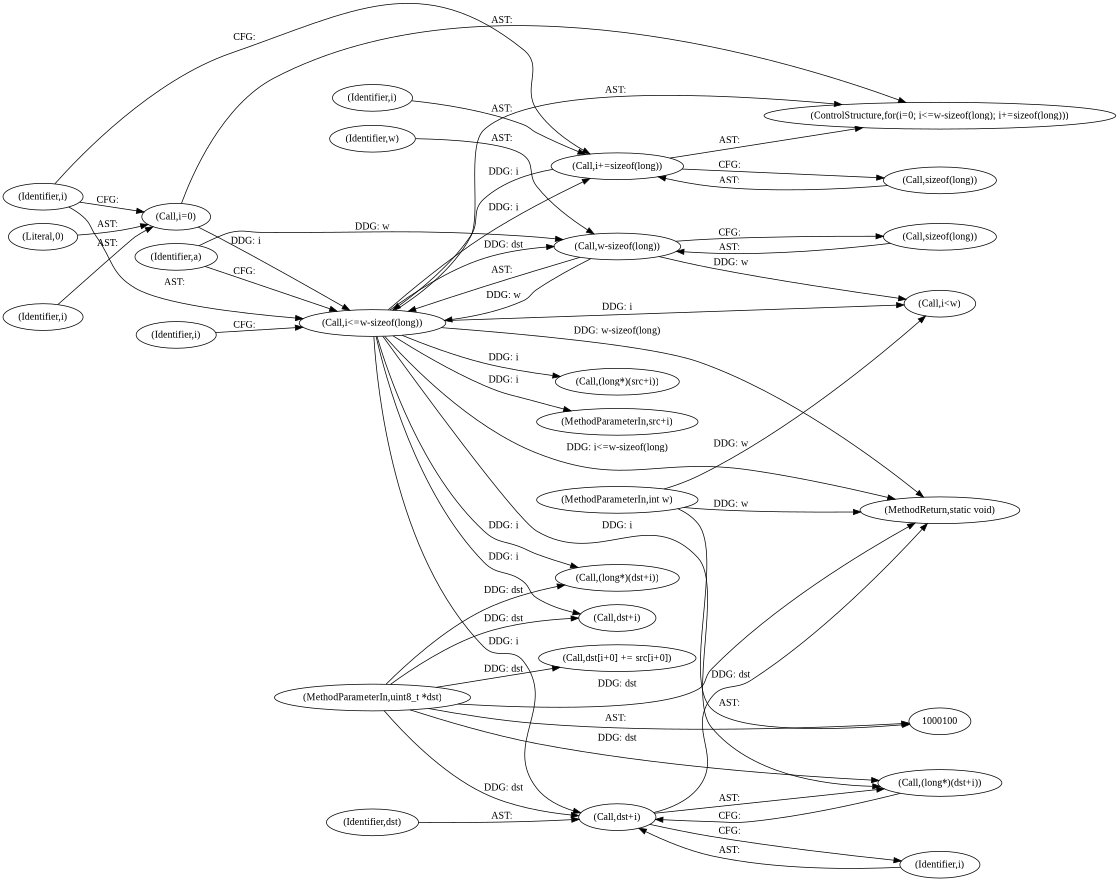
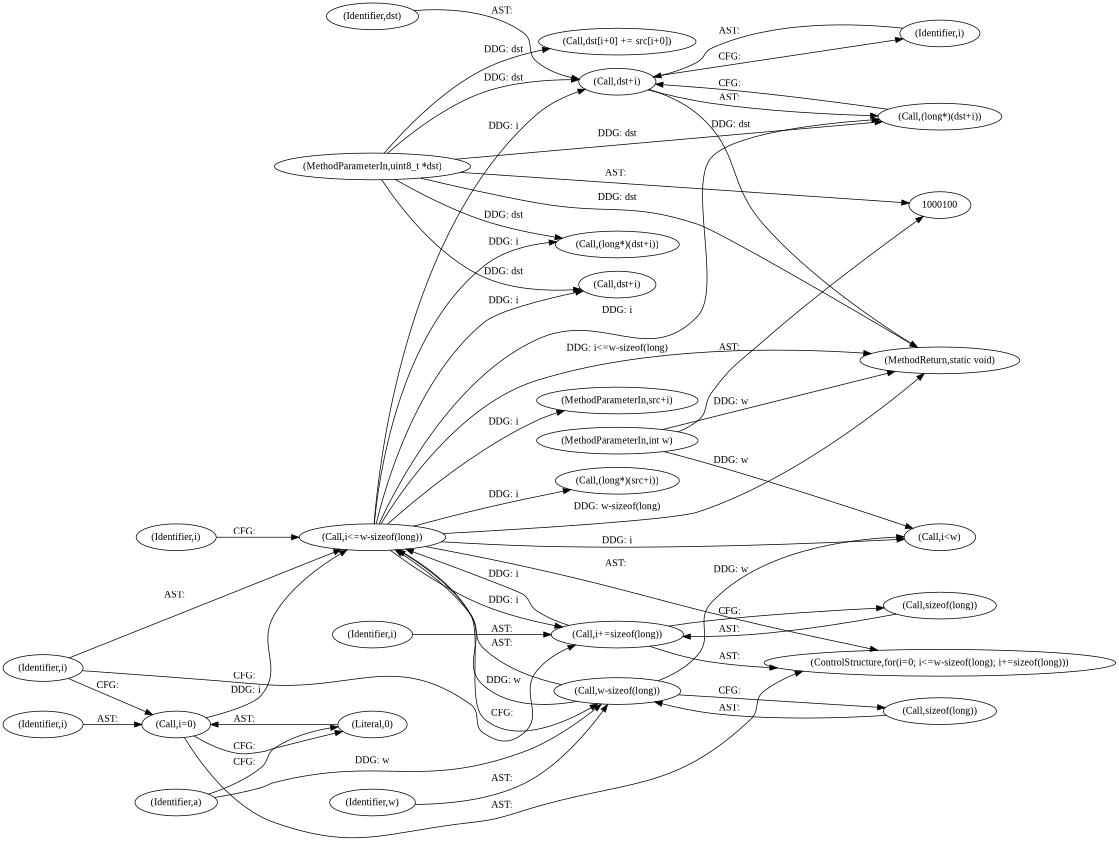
edge "(Call,i<=w-sizeof(long))" -> "(Call,w-sizeof(long))": label "DDG: dst" -> "CFG: "
edge "(Identifier,a)" -> "(Call,i<=w-sizeof(long))": now "(Identifier,a)" -> "(Literal,0)"
edge "(Call,i=0)" -> "(Literal,0)": added, label "CFG:"
